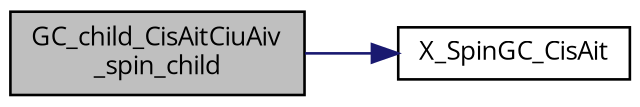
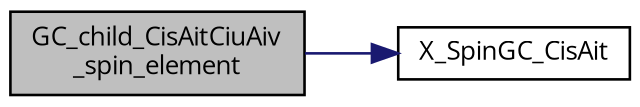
node "GC_child_CisAitCiuAiv _spin_child": label "GC_child_CisAitCiuAiv _spin_child" -> "GC_child_CisAitCiuAiv _spin_element"
